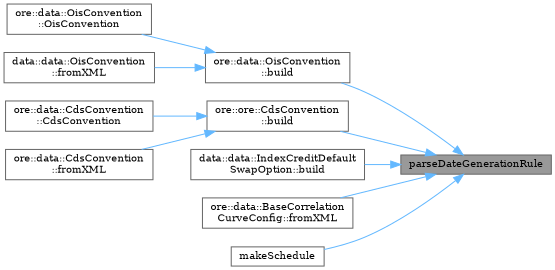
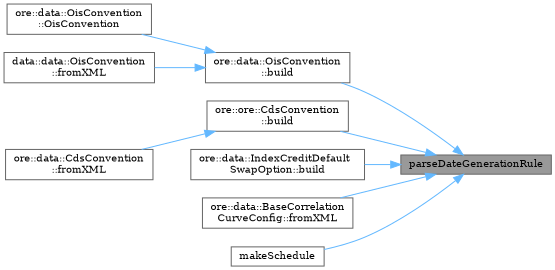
node "ore::data::CdsConvention ::CdsConvention": removed
node "data::data::IndexCreditDefault SwapOption::build": label "data::data::IndexCreditDefault SwapOption::build" -> "ore::data::IndexCreditDefault SwapOption::build"
